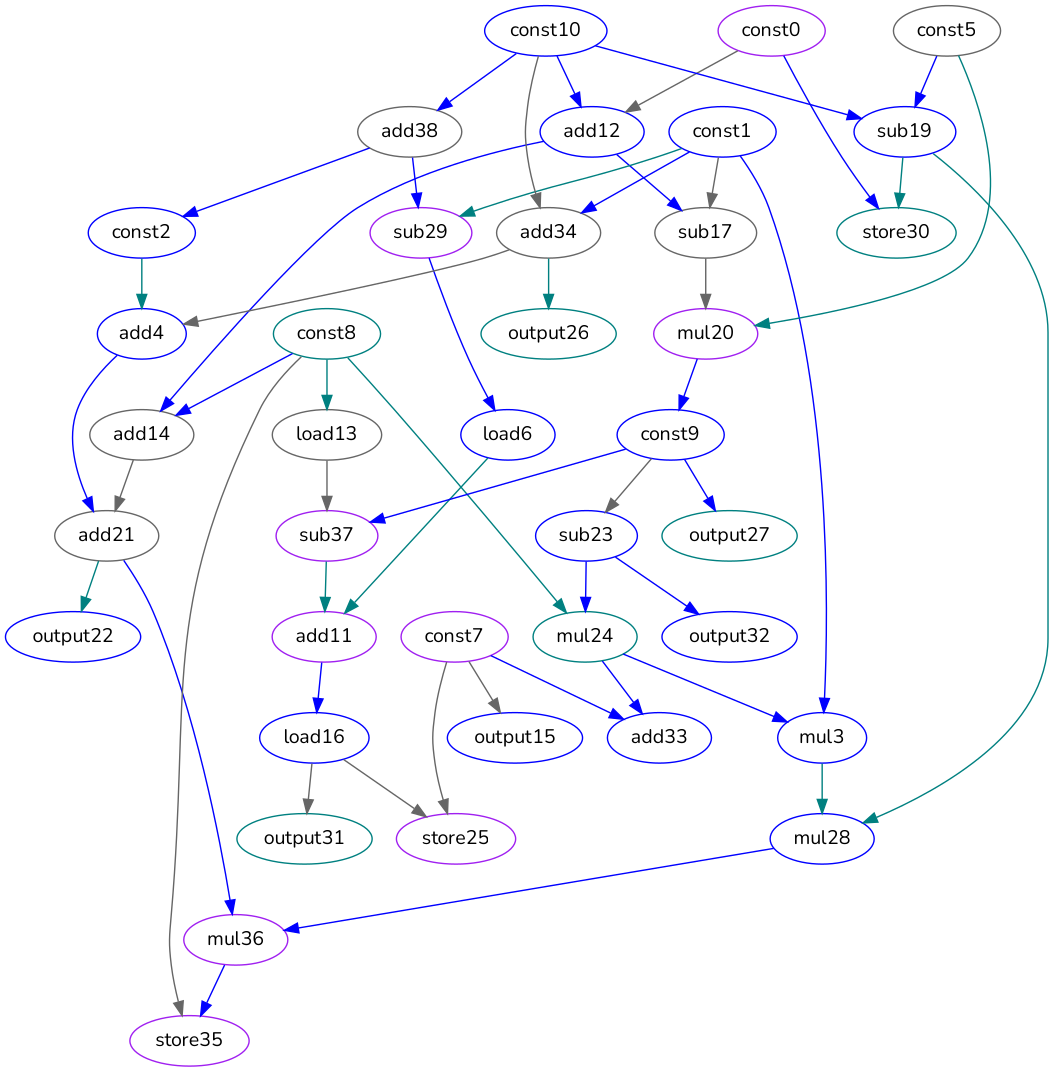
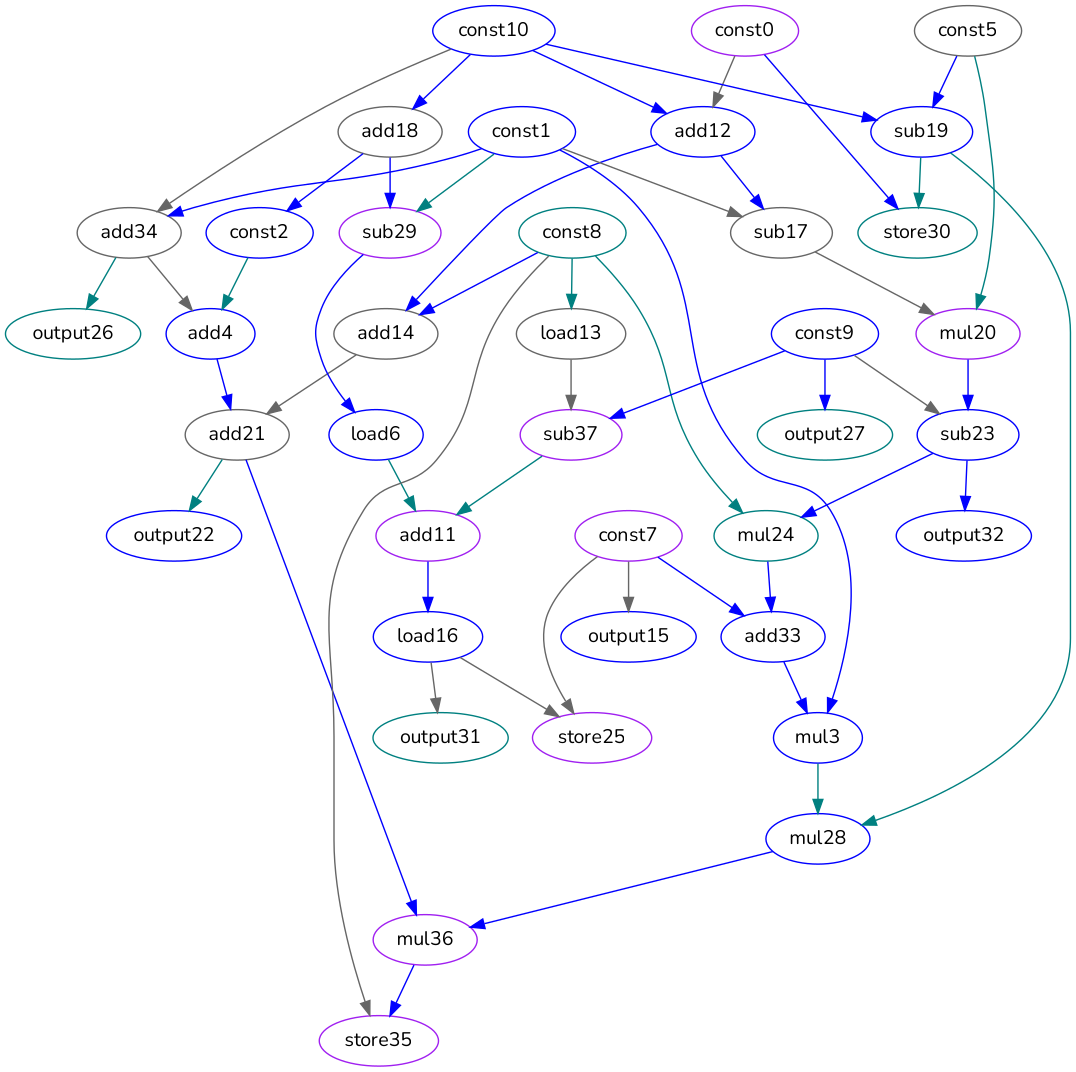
node "add38": label "add38" -> "add18"
edge "mul20" -> "const9": now "mul20" -> "sub23"
edge "mul24" -> "mul3": now "add33" -> "mul3"
